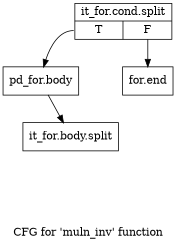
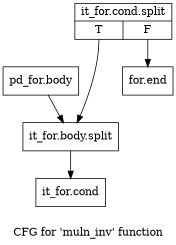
edge "it_for.cond.split" -> "pd_for.body": now "it_for.cond.split" -> "it_for.body.split"
node "it_for.cond": added
